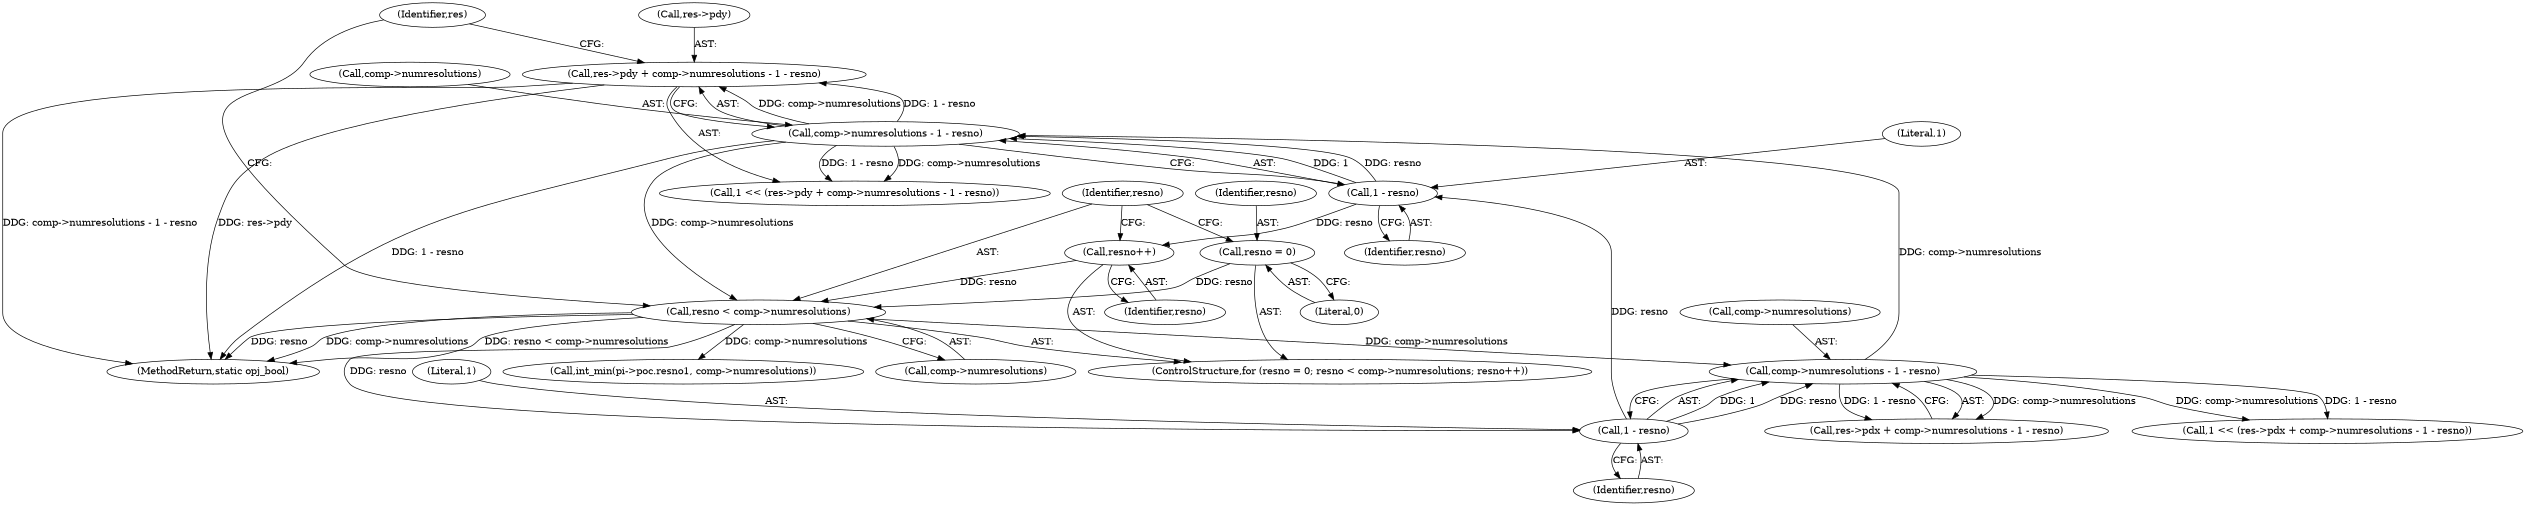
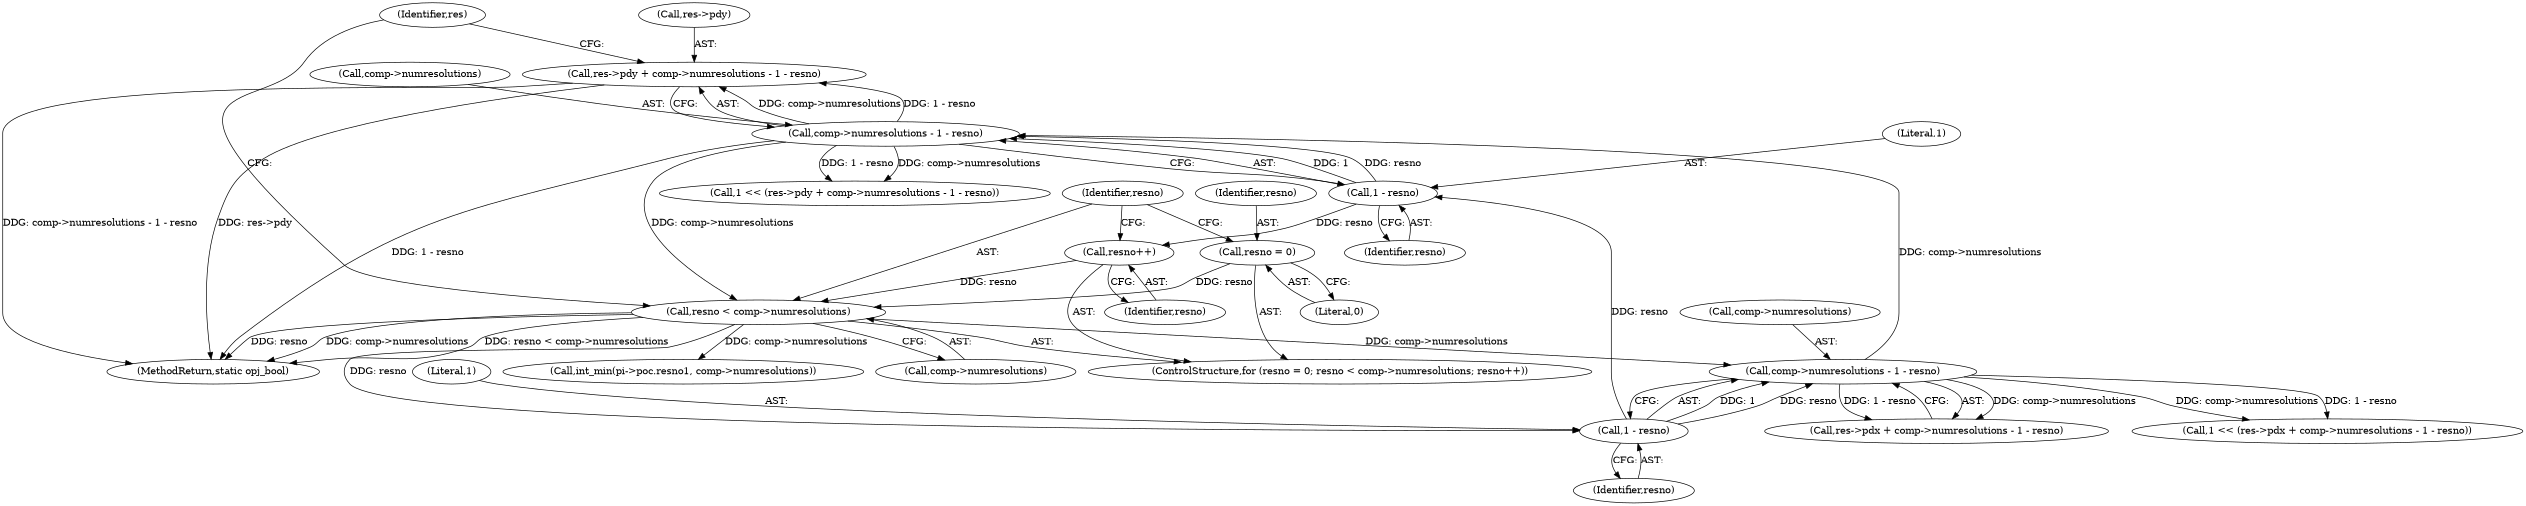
edge "(Call,res->pdy + comp->numresolutions - 1 - resno)" -> "(Call,1 << (res->pdy + comp->numresolutions - 1 - resno))": removed, label "AST:"
